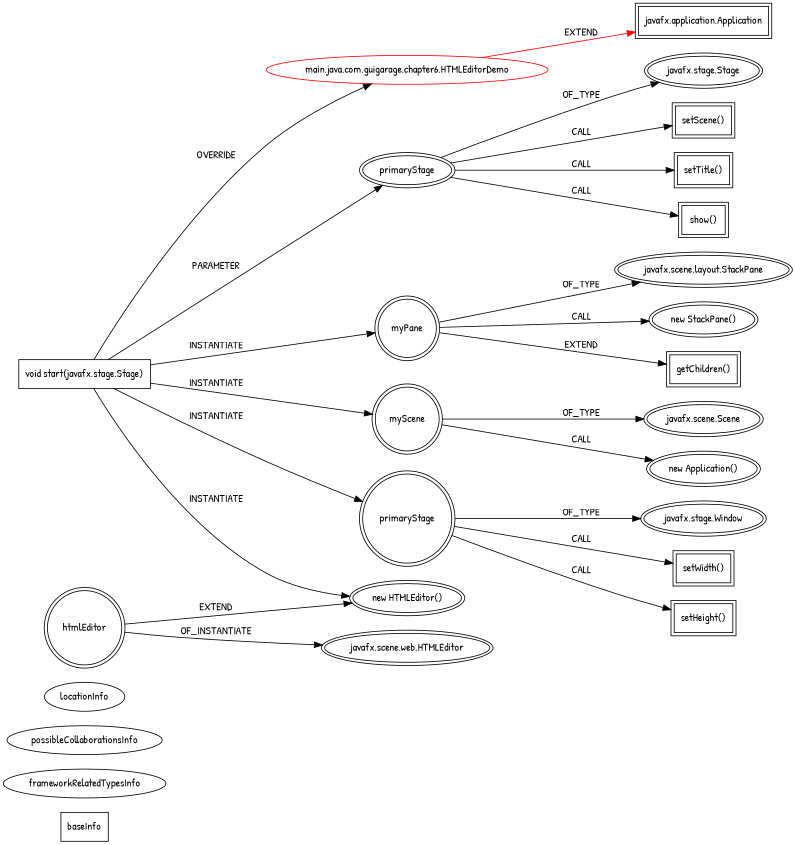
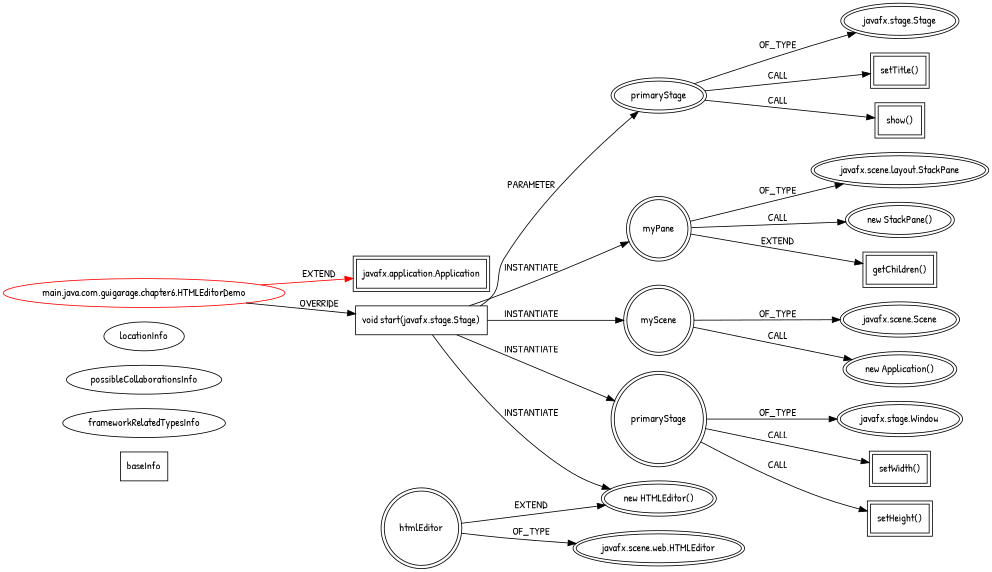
node "setScene()": removed
edge "void start(javafx.stage.Stage)" -> "main.java.com.guigarage.chapter6.HTMLEditorDemo": reversed
edge "htmlEditor" -> "javafx.scene.web.HTMLEditor": label "OF_INSTANTIATE" -> "OF_TYPE"
